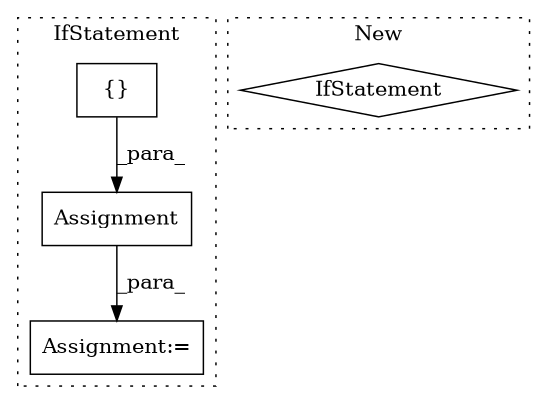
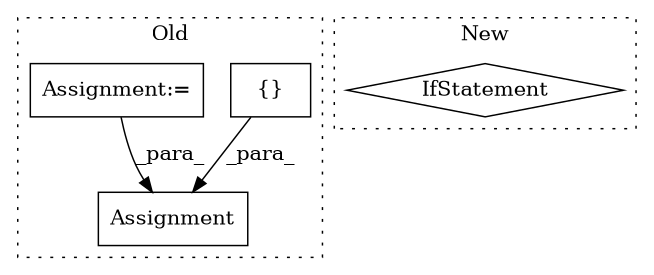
cluster "IfStatement": label "IfStatement" -> "Old"
edge "Assignment" -> "Assignment:=": reversed
